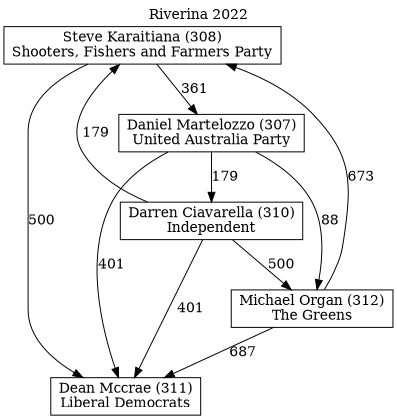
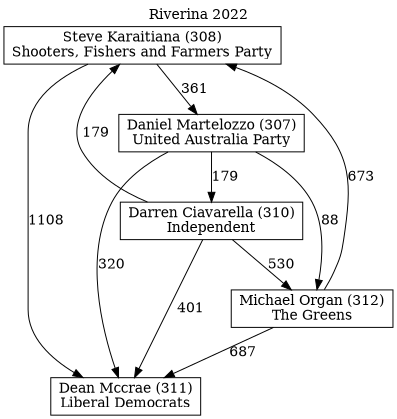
edge "Steve Karaitiana (308) Shooters, Fishers and Farmers Party" -> "Dean Mccrae (311) Liberal Democrats": label "500" -> "1108"
edge "Daniel Martelozzo (307) United Australia Party" -> "Dean Mccrae (311) Liberal Democrats": label "401" -> "320"
edge "Darren Ciavarella (310) Independent" -> "Michael Organ (312) The Greens": label "500" -> "530"
